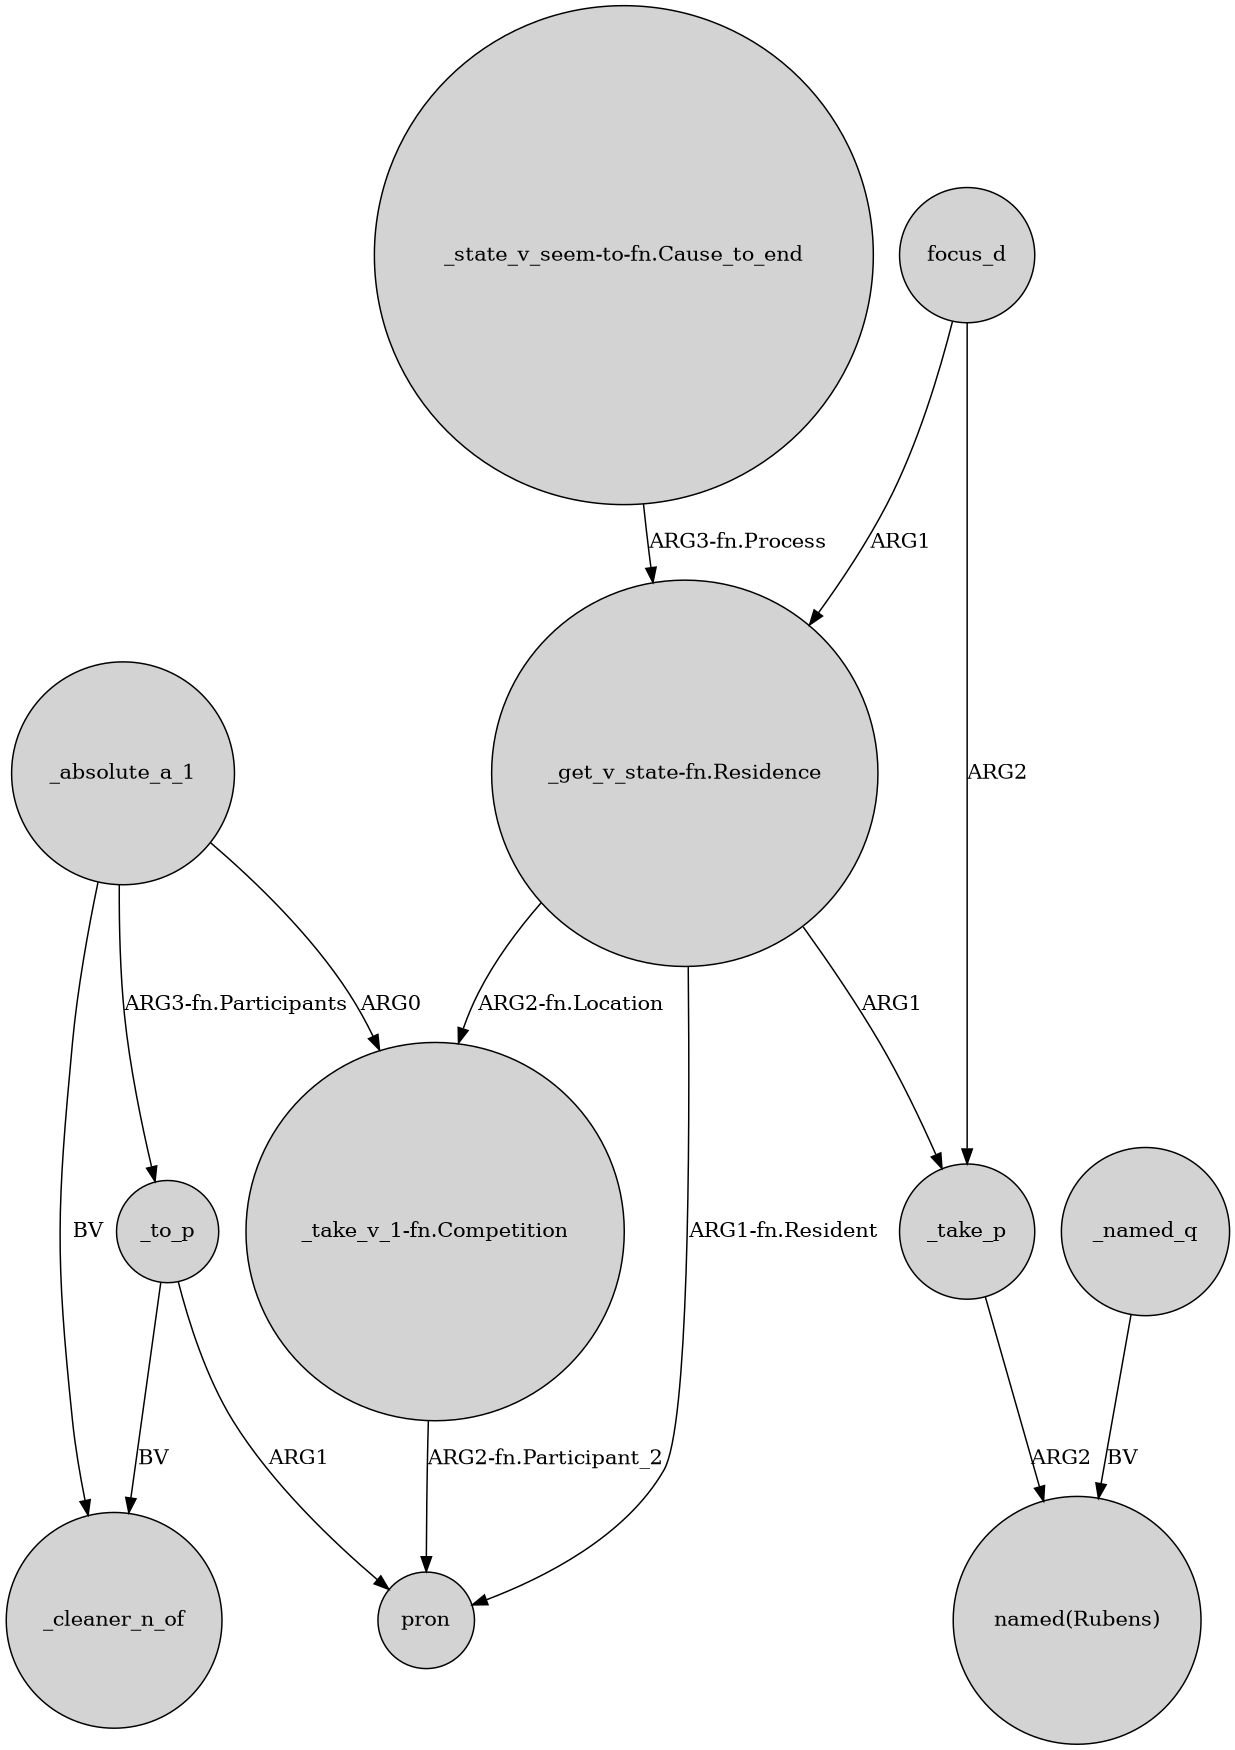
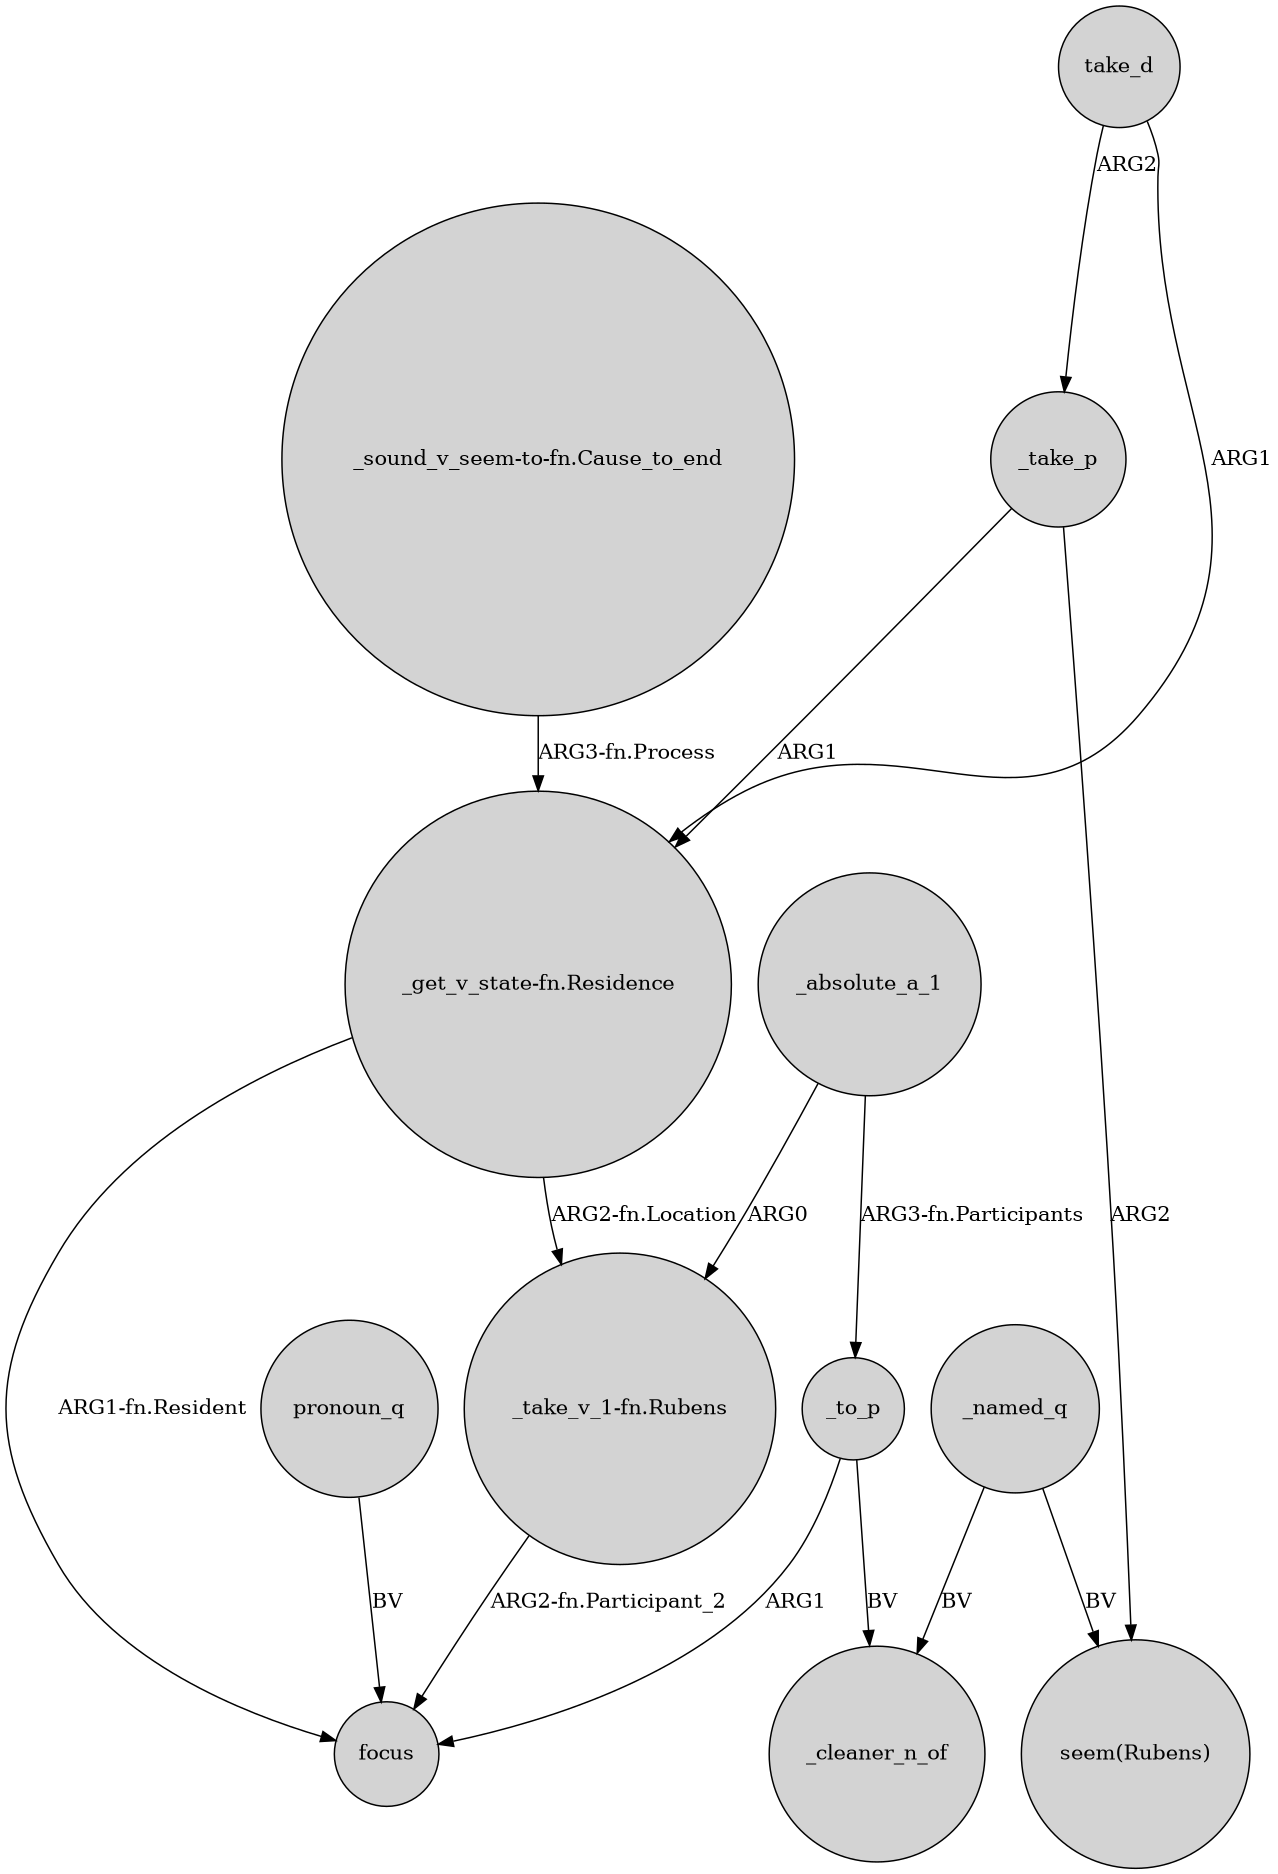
node "_state_v_seem-to-fn.Cause_to_end": label "_state_v_seem-to-fn.Cause_to_end" -> "_sound_v_seem-to-fn.Cause_to_end"
node "focus_d": label "focus_d" -> "take_d"
edge "_get_v_state-fn.Residence" -> "_take_p": reversed
edge "_absolute_a_1" -> "_cleaner_n_of": now "_named_q" -> "_cleaner_n_of"
node "_take_v_1-fn.Competition": label "_take_v_1-fn.Competition" -> "_take_v_1-fn.Rubens"
node "pronoun_q": added
node "pron": label "pron" -> "focus"
node "named(Rubens)": label "named(Rubens)" -> "seem(Rubens)"
